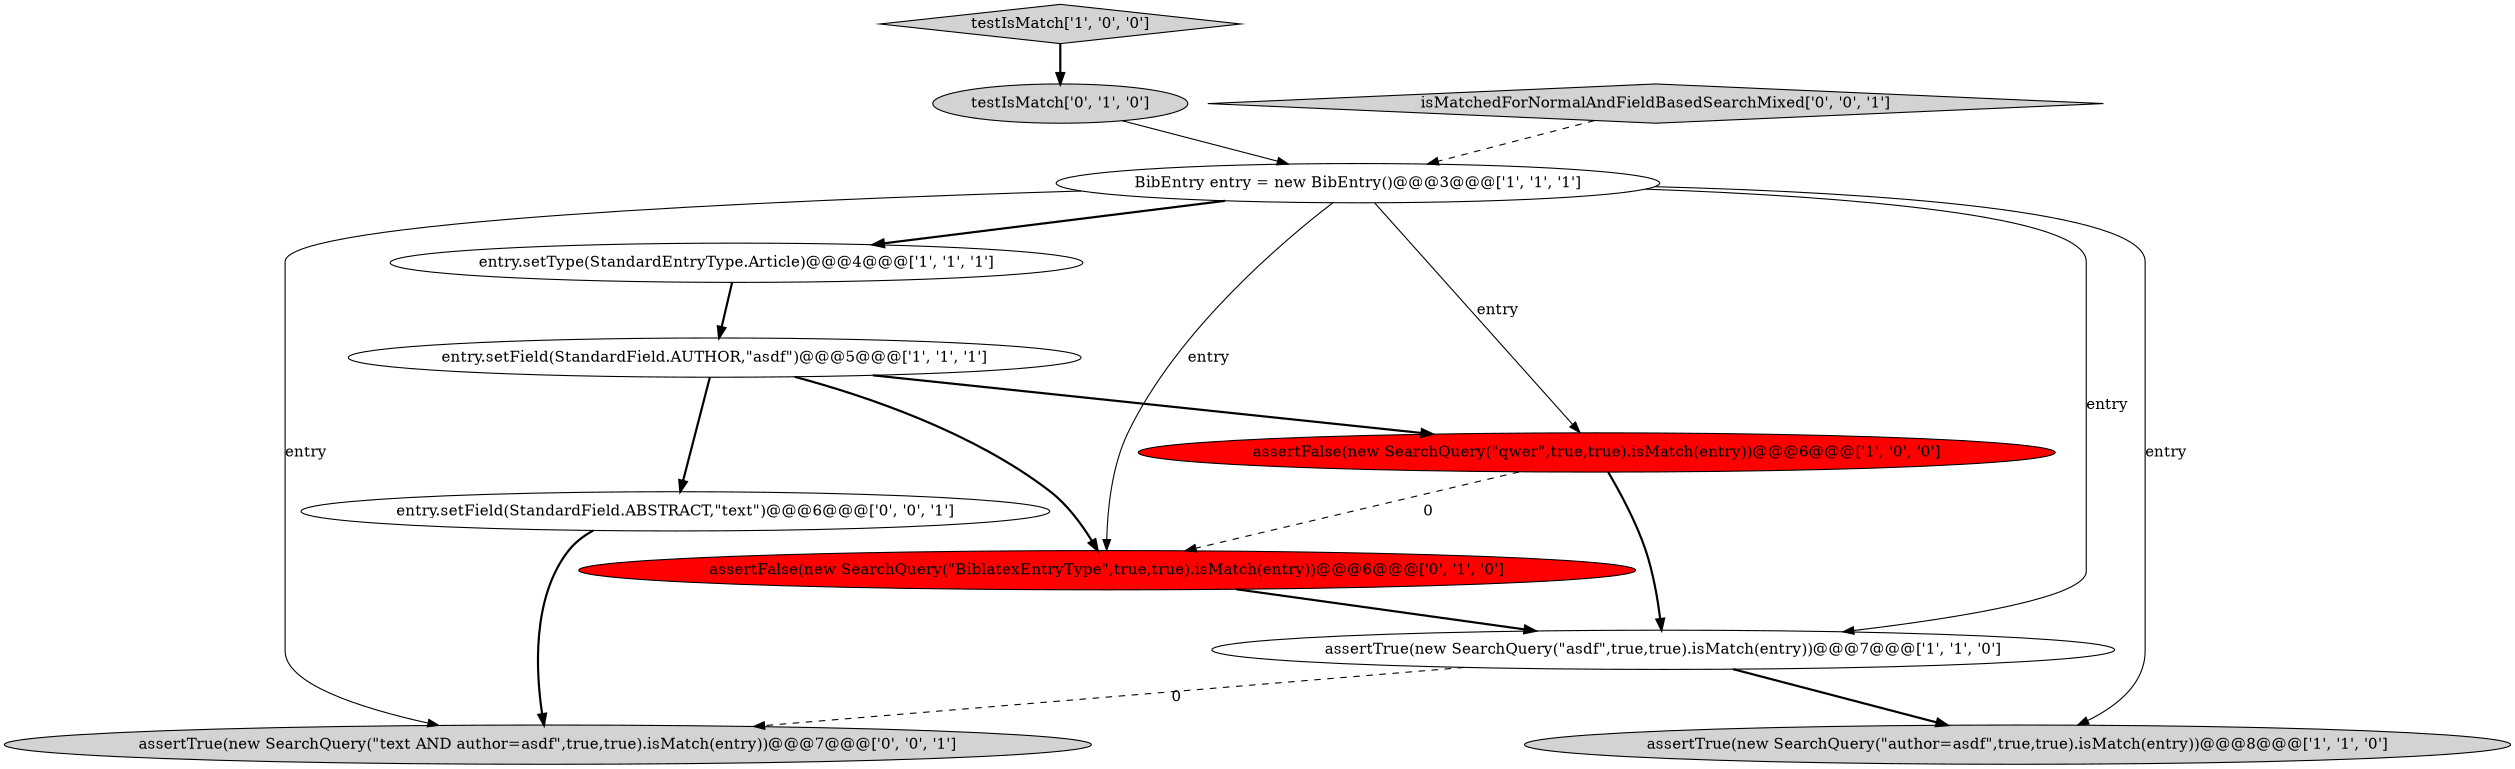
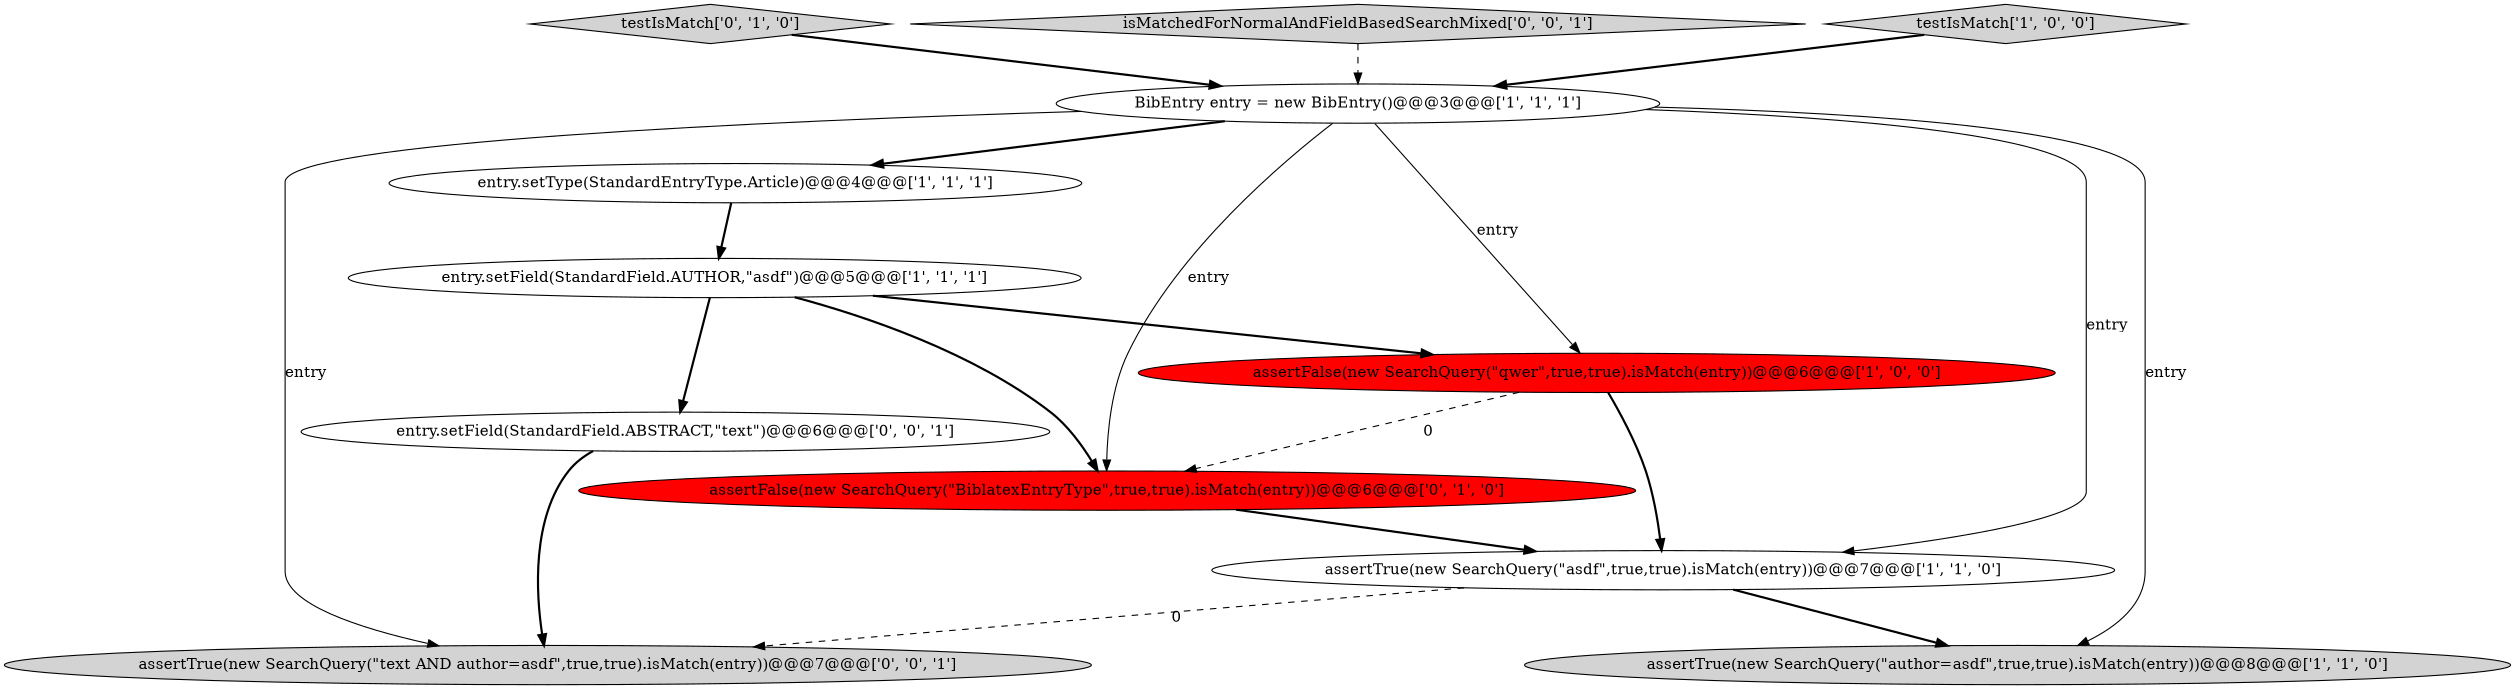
edge "testIsMatch['1', '0', '0']" -> "testIsMatch['0', '1', '0']": now "testIsMatch['1', '0', '0']" -> "BibEntry entry = new BibEntry()@@@3@@@['1', '1', '1']"
node "testIsMatch['0', '1', '0']": shape ellipse -> diamond
edge "testIsMatch['0', '1', '0']" -> "BibEntry entry = new BibEntry()@@@3@@@['1', '1', '1']": style solid -> bold
